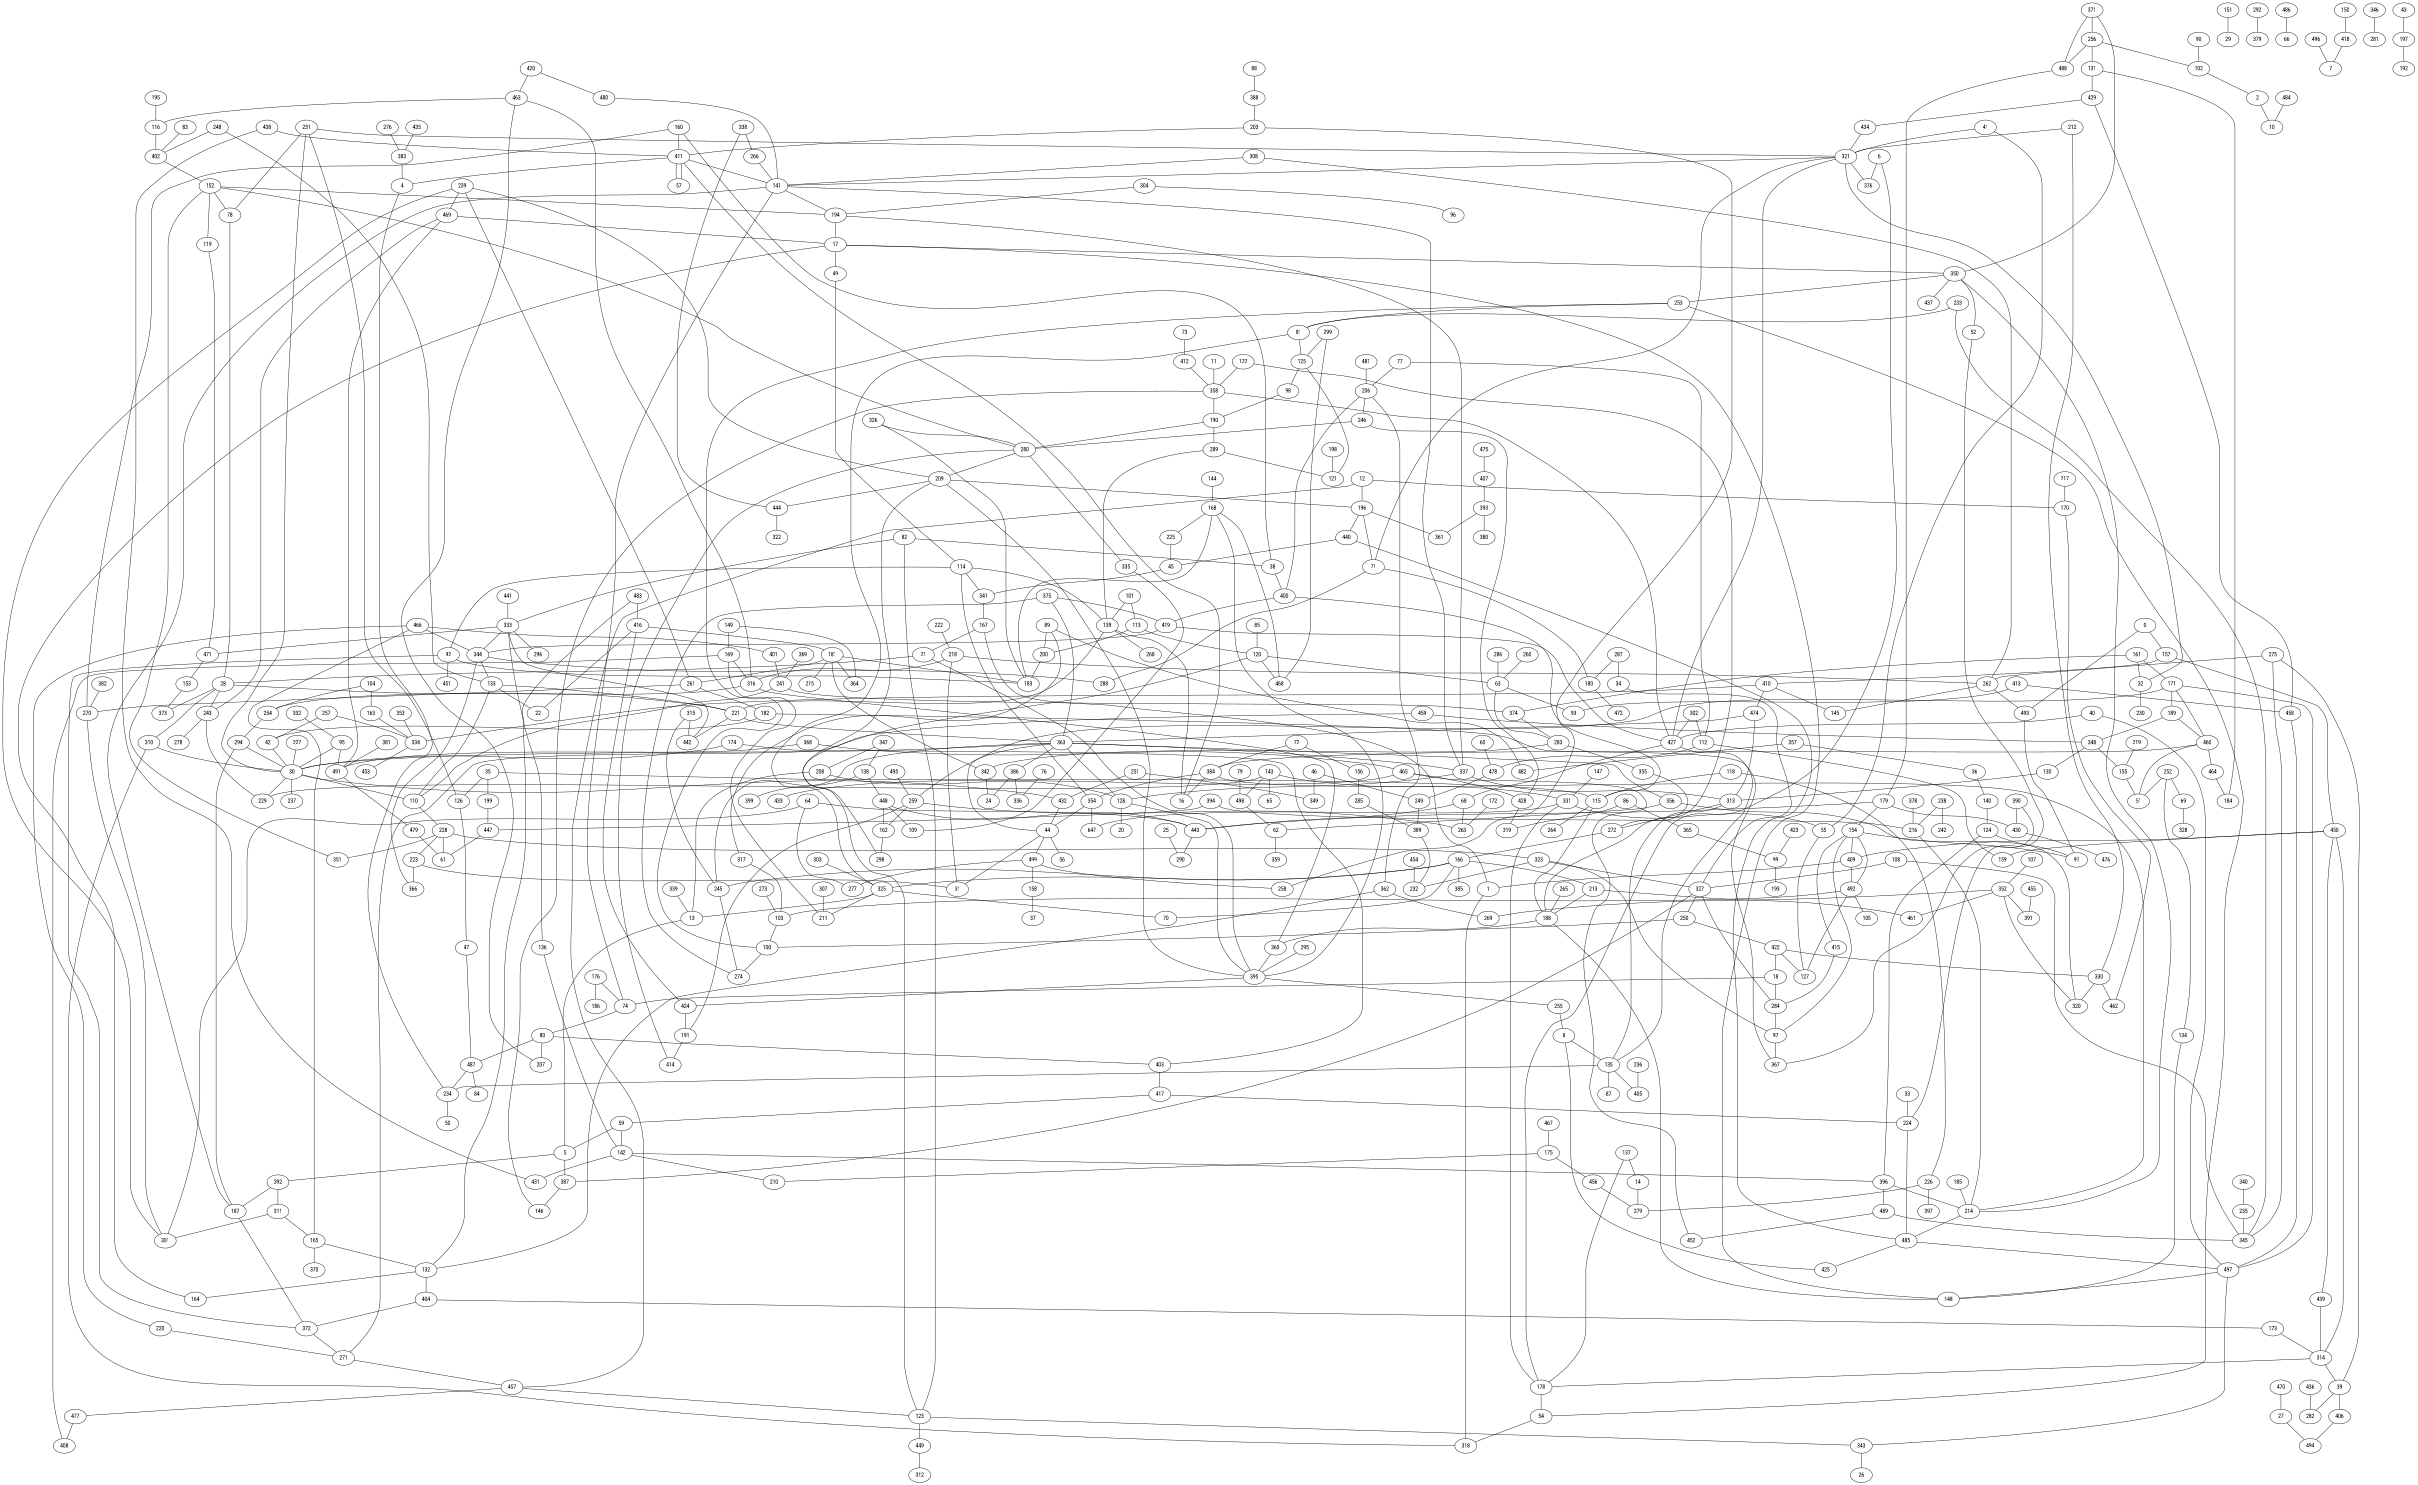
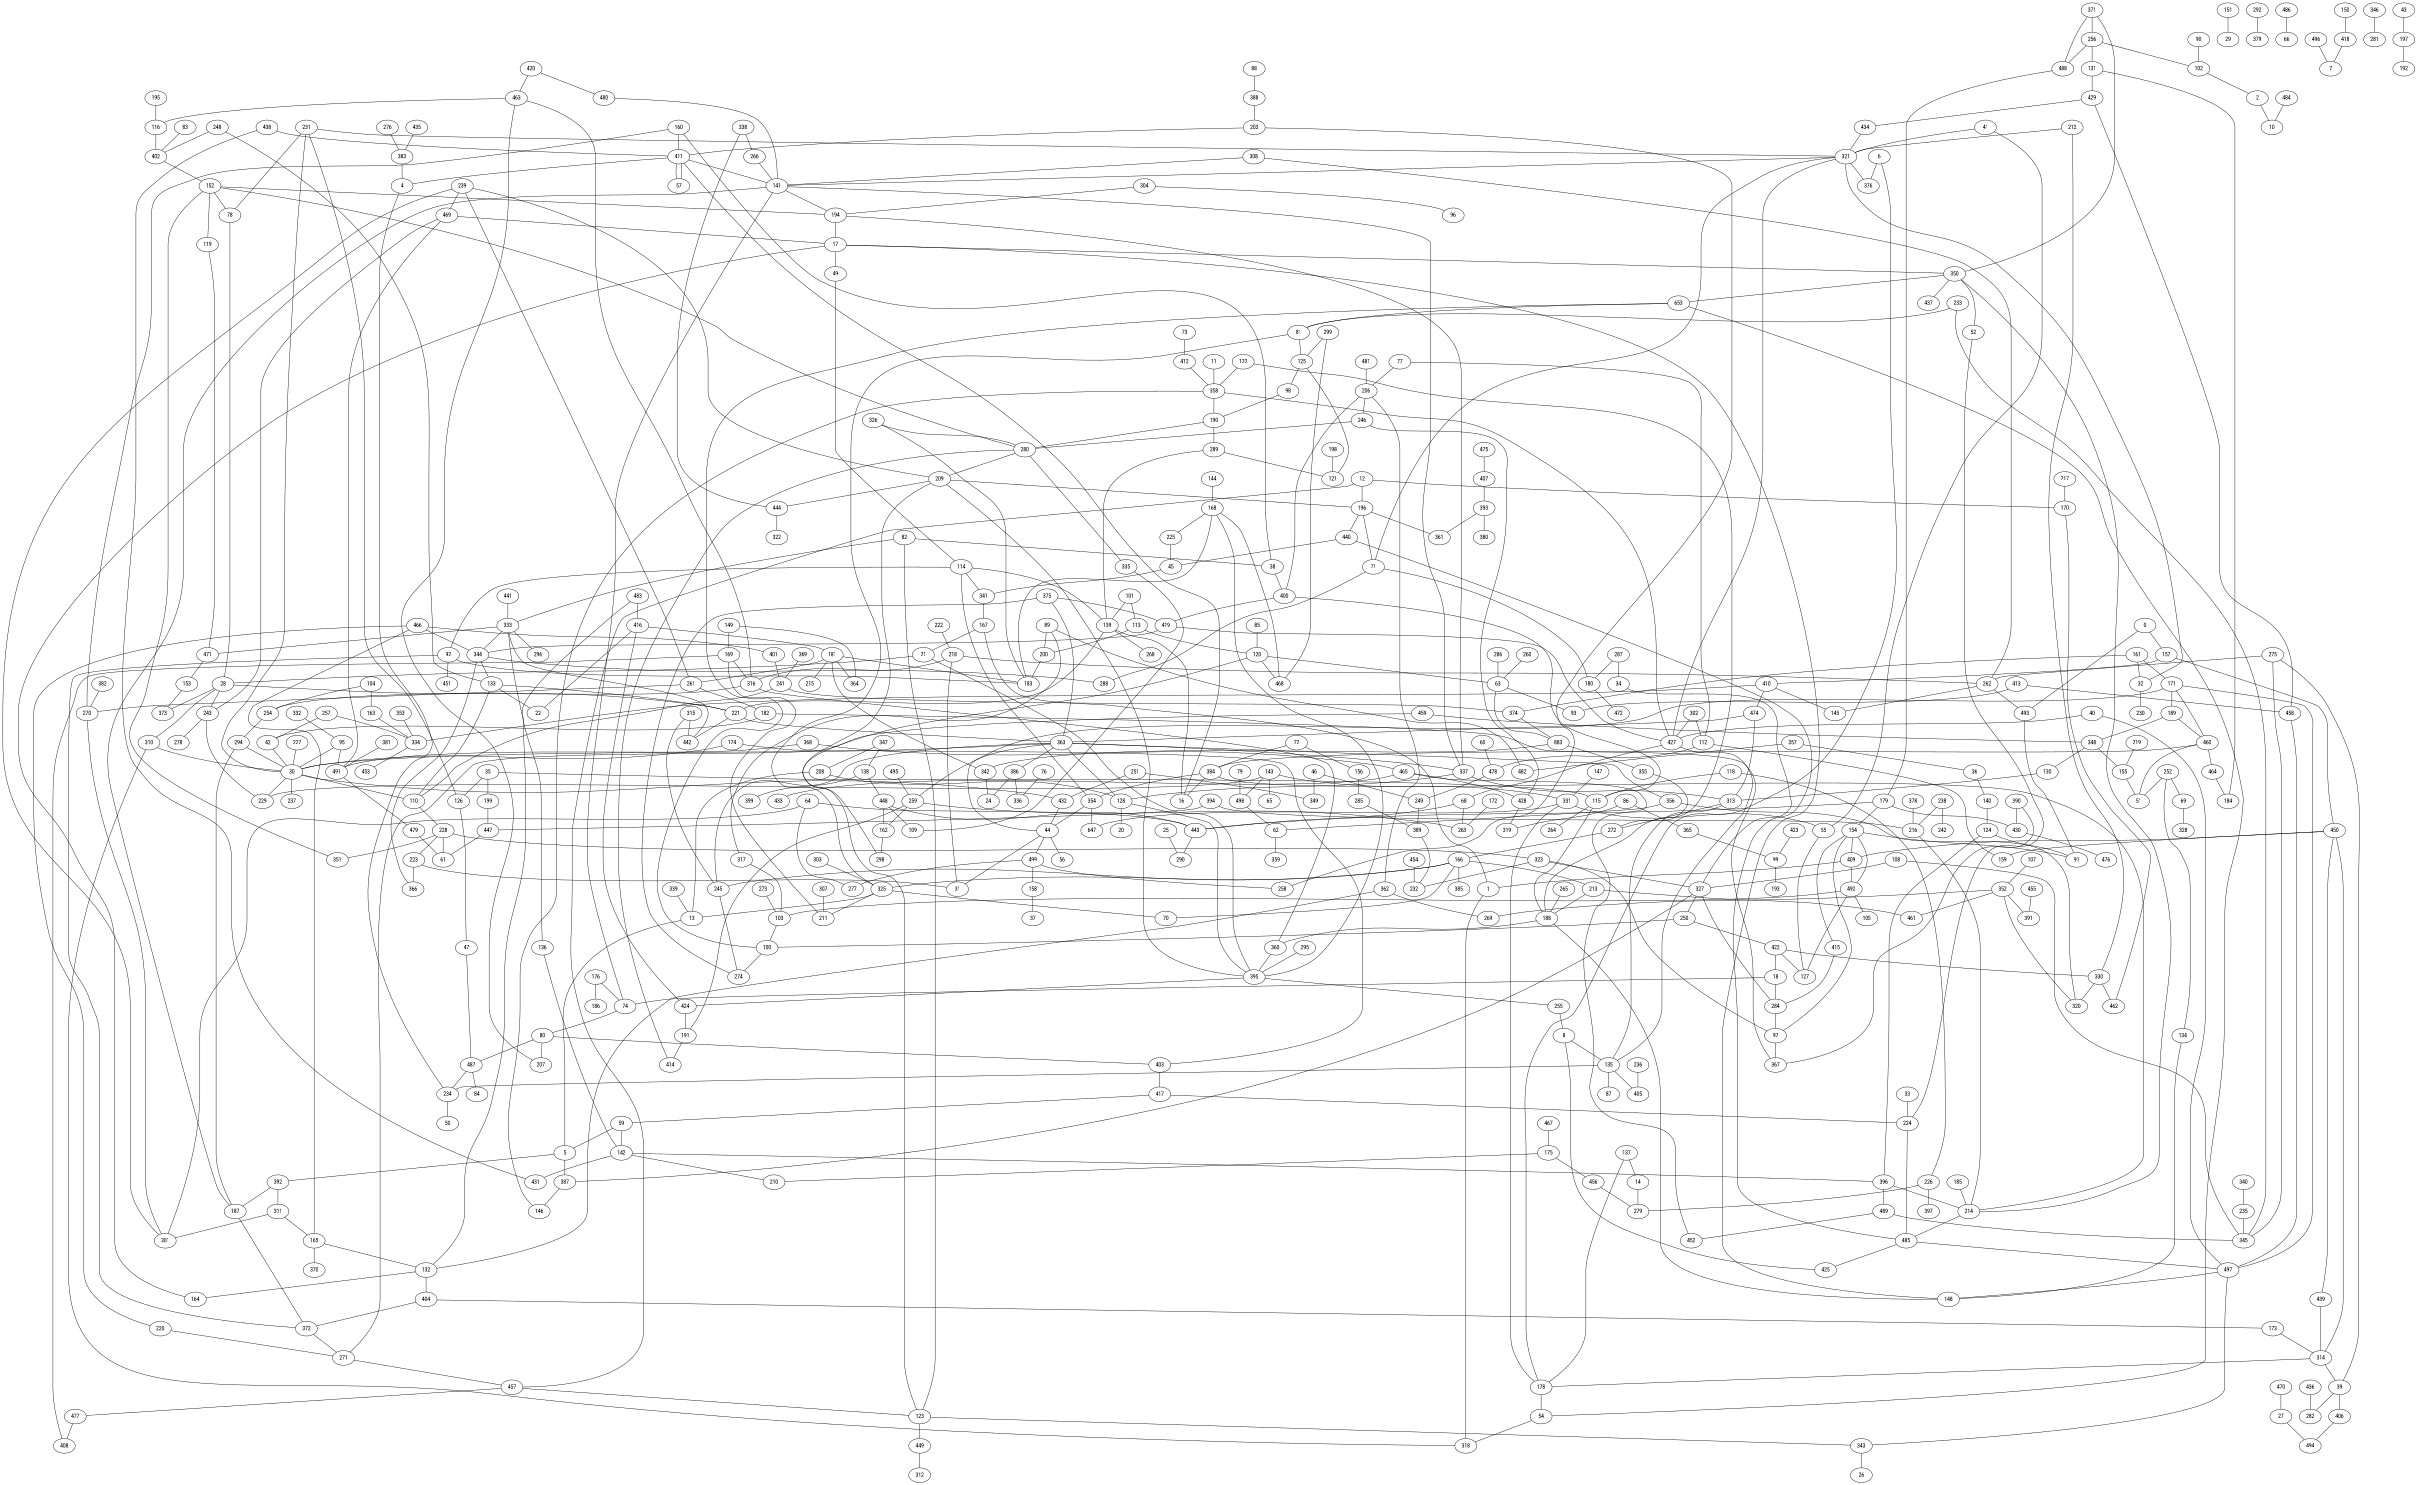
node "253": label "253" -> "653"
node "283": label "283" -> "883"
